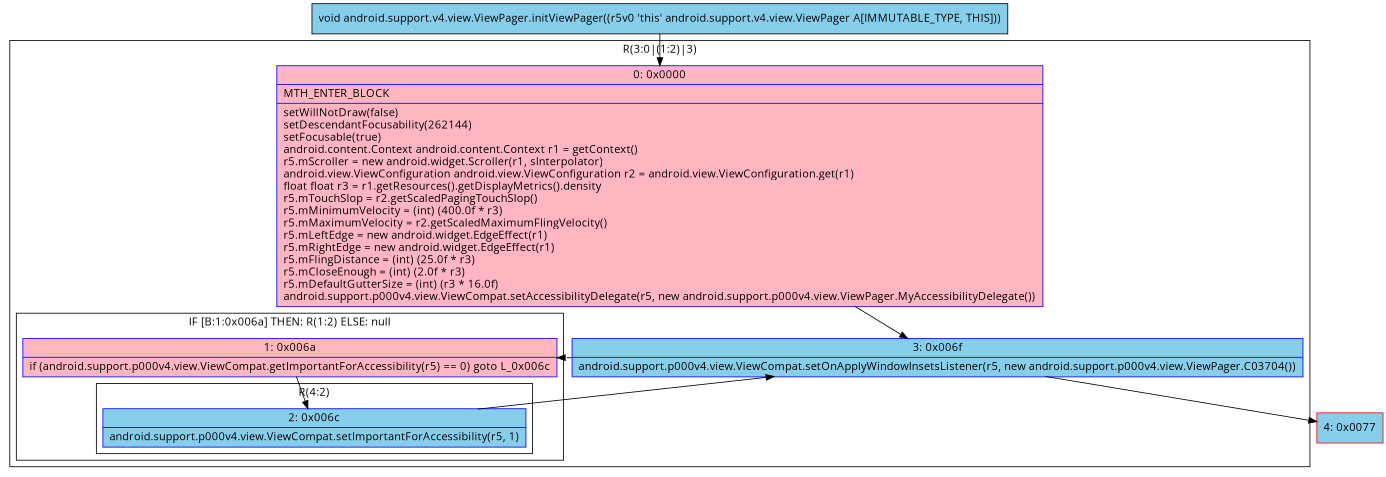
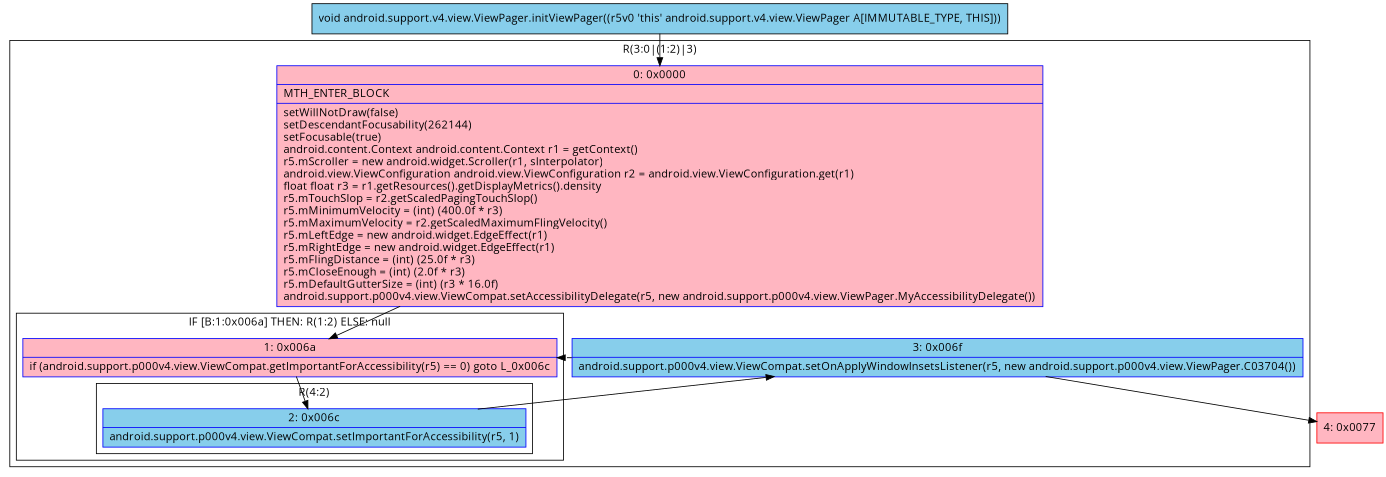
edge "0: 0x0000" -> "3: 0x006f": now "0: 0x0000" -> "1: 0x006a"
node "4: 0x0077": fillcolor skyblue -> lightpink
